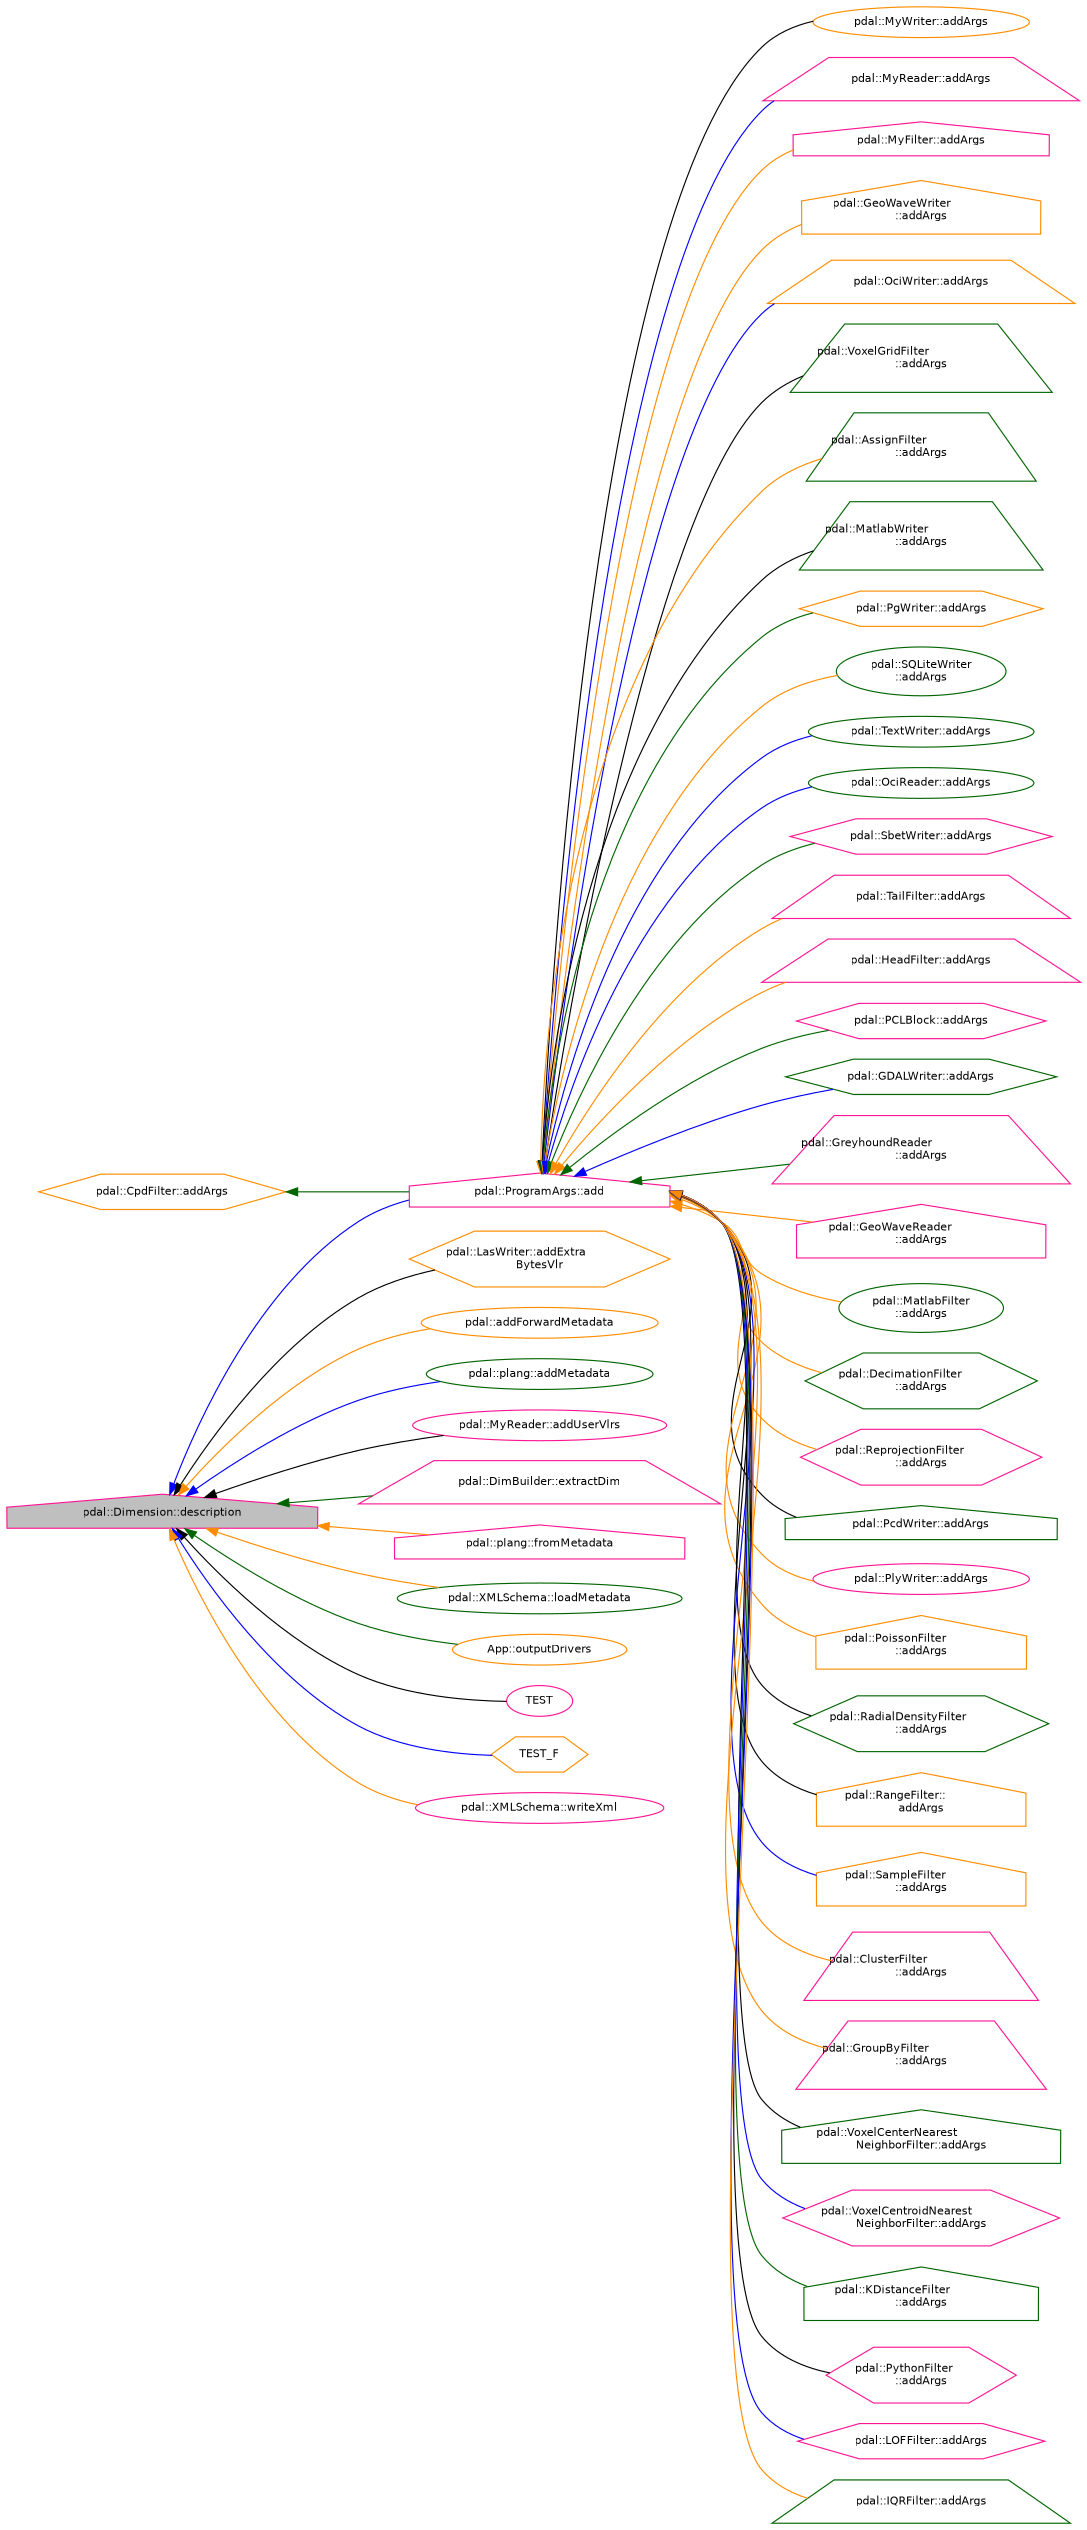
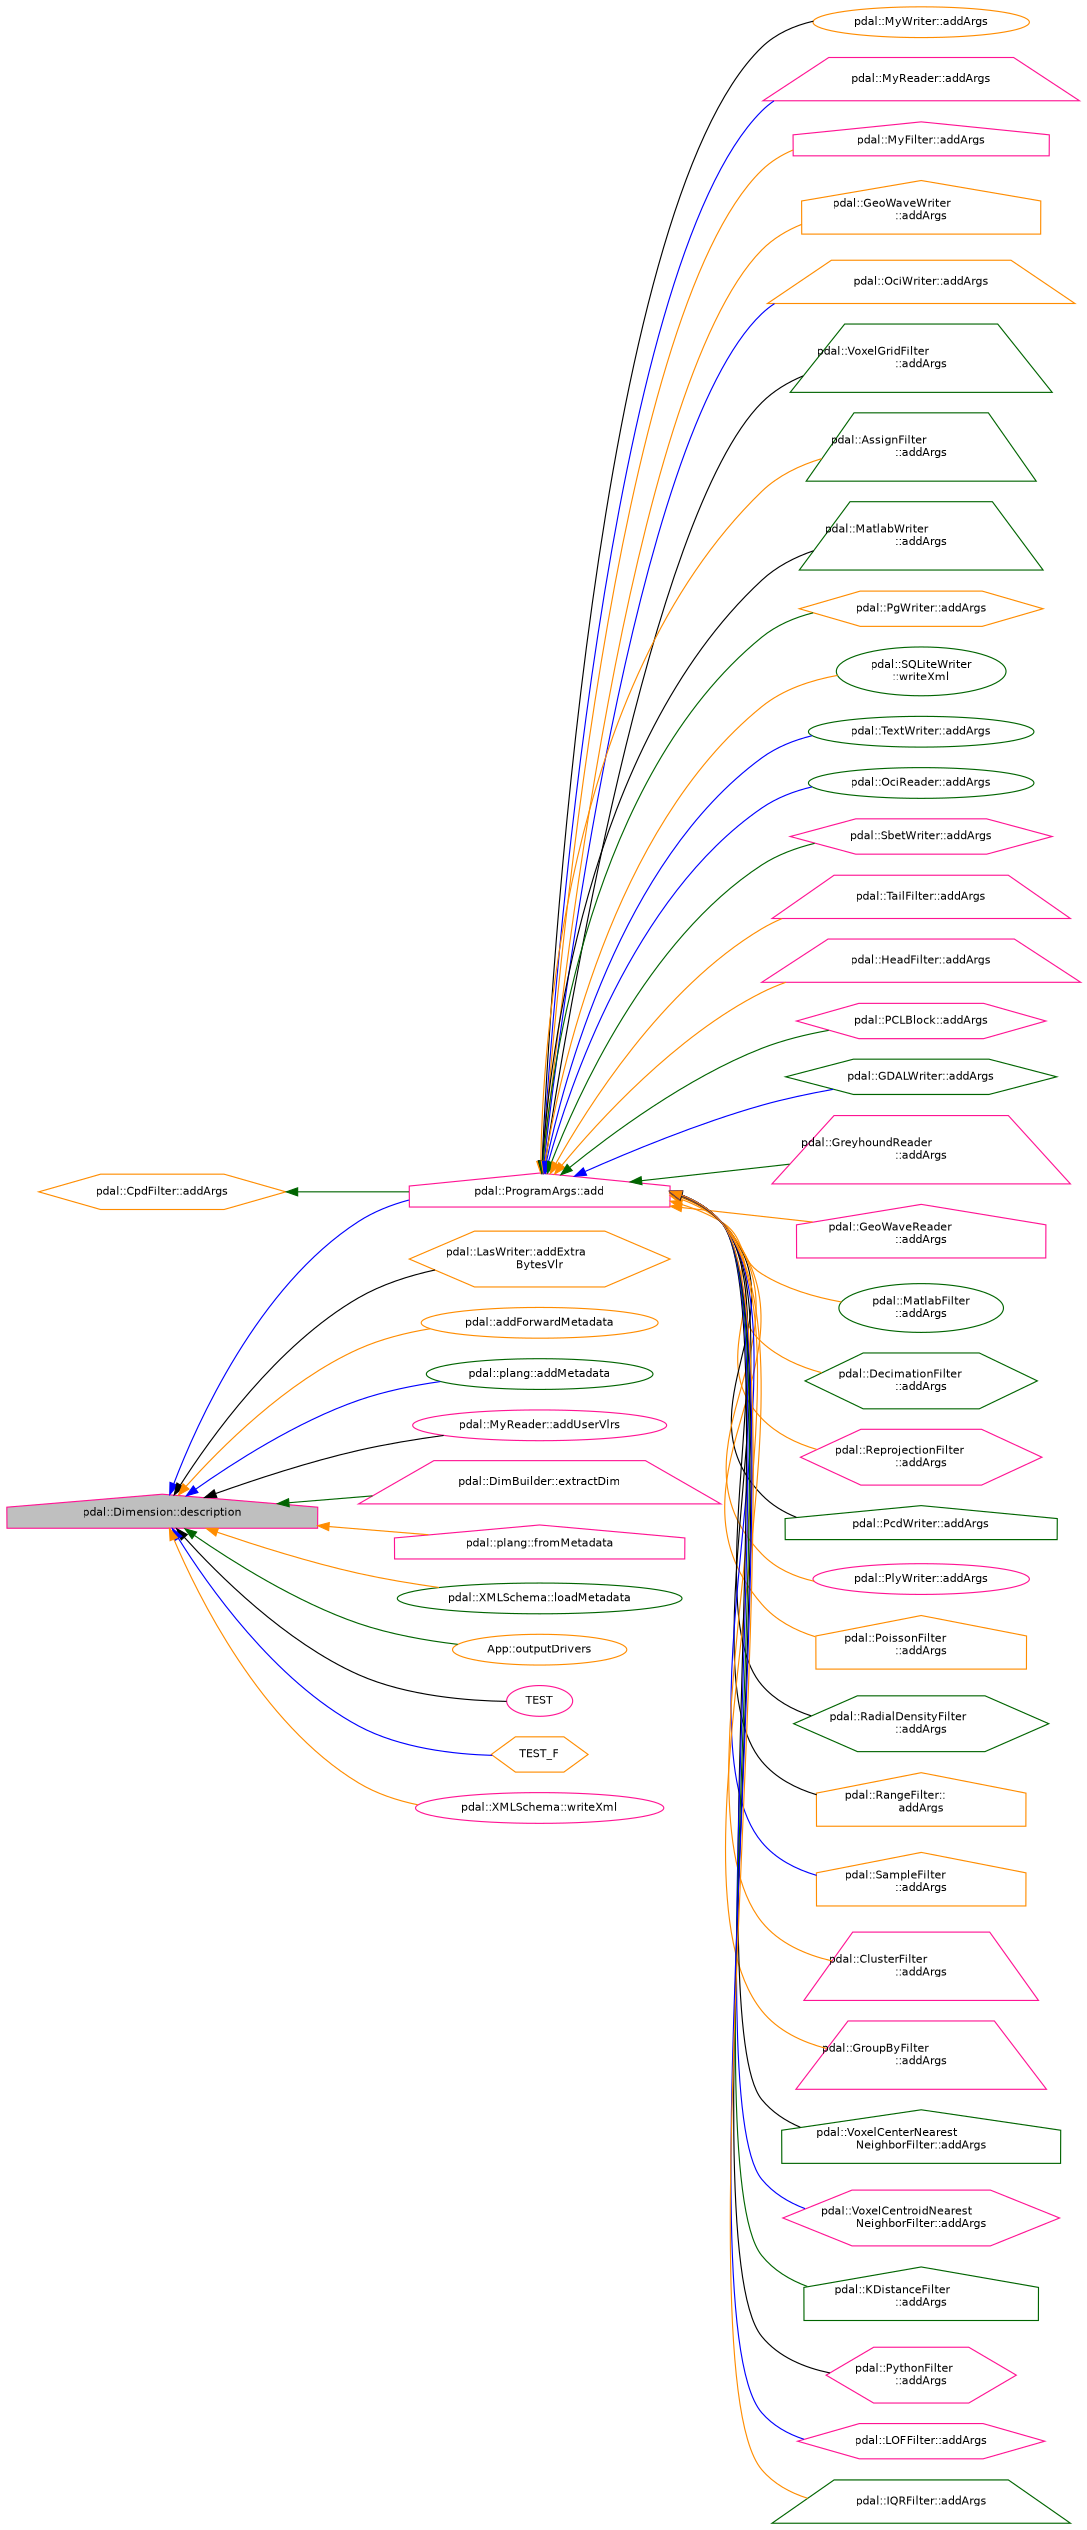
node "pdal::SQLiteWriter ::addArgs": label "pdal::SQLiteWriter ::addArgs" -> "pdal::SQLiteWriter ::writeXml"
